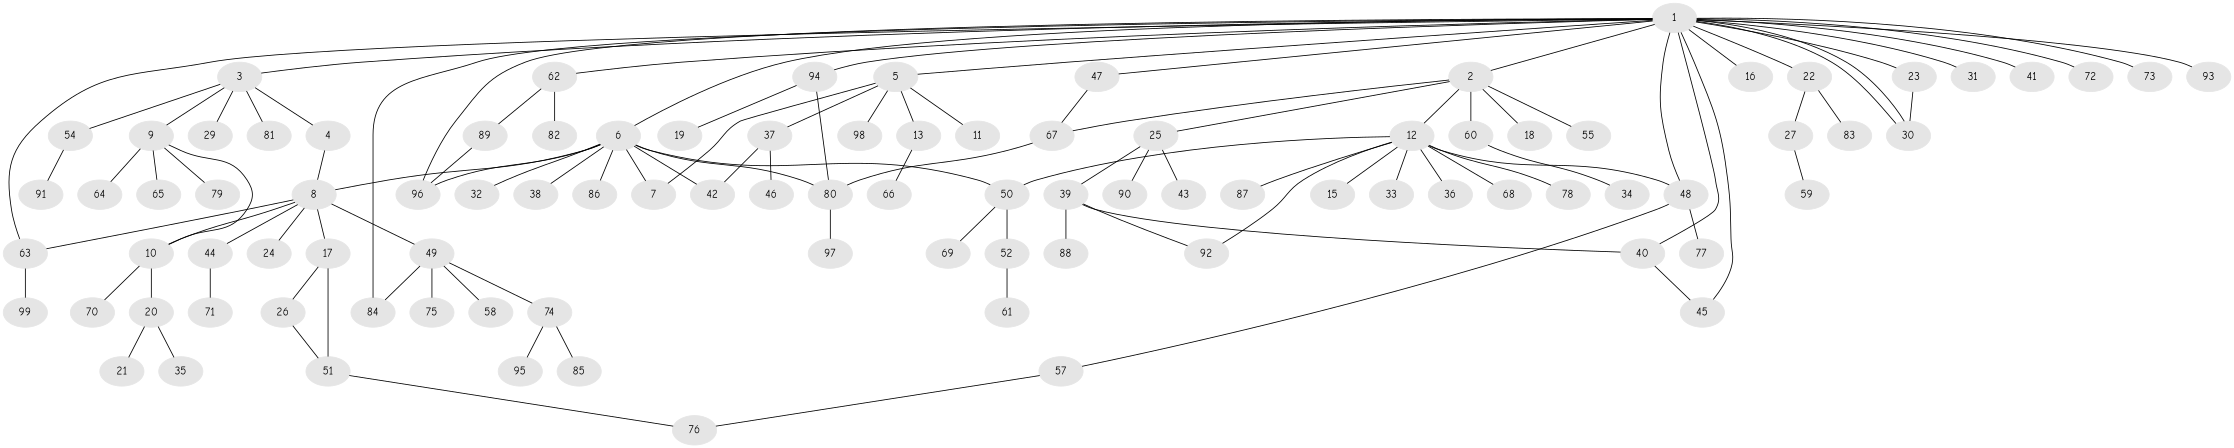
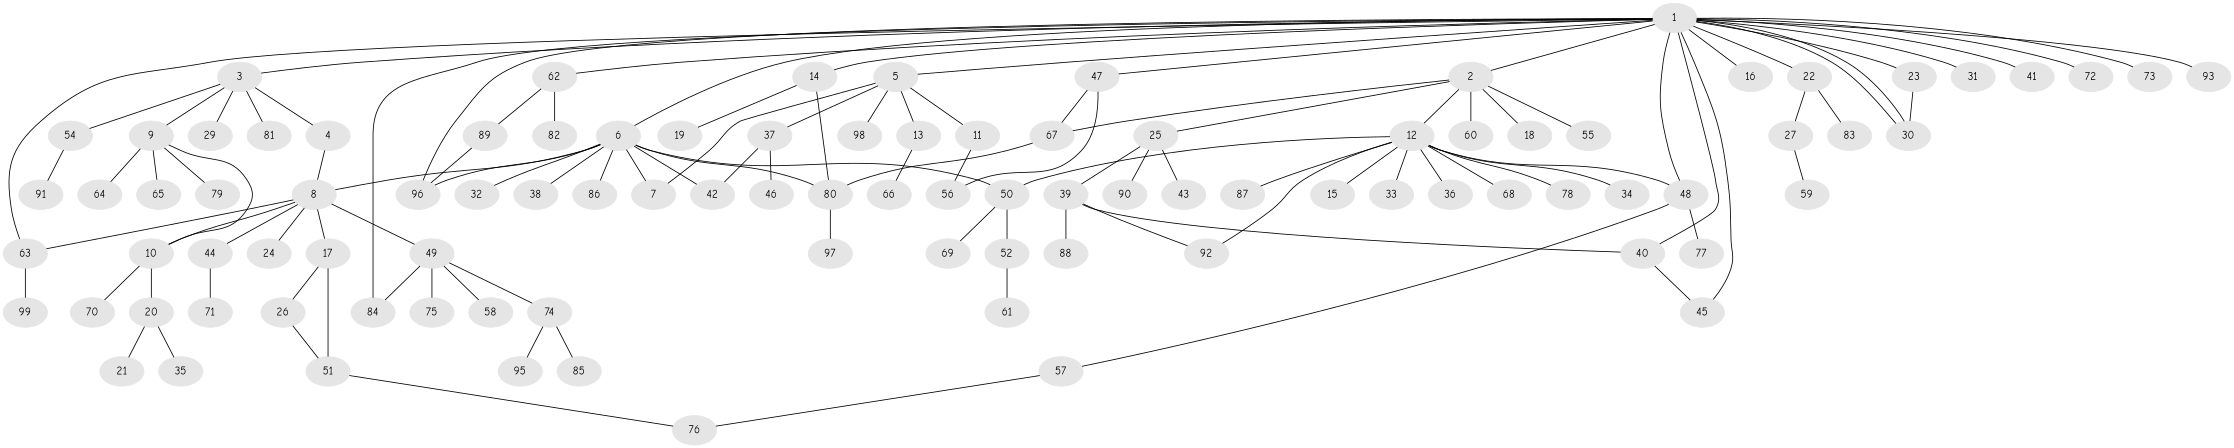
node "94": label "94" -> "14"
edge "60" -- "34": now "12" -- "34"
node "56": added
